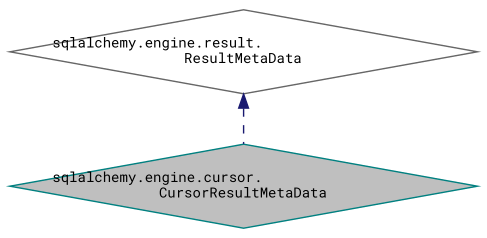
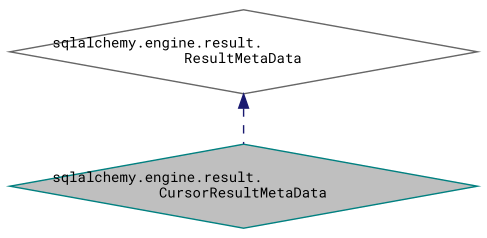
node "sqlalchemy.engine.cursor. CursorResultMetaData": label "sqlalchemy.engine.cursor. CursorResultMetaData" -> "sqlalchemy.engine.result. CursorResultMetaData"
